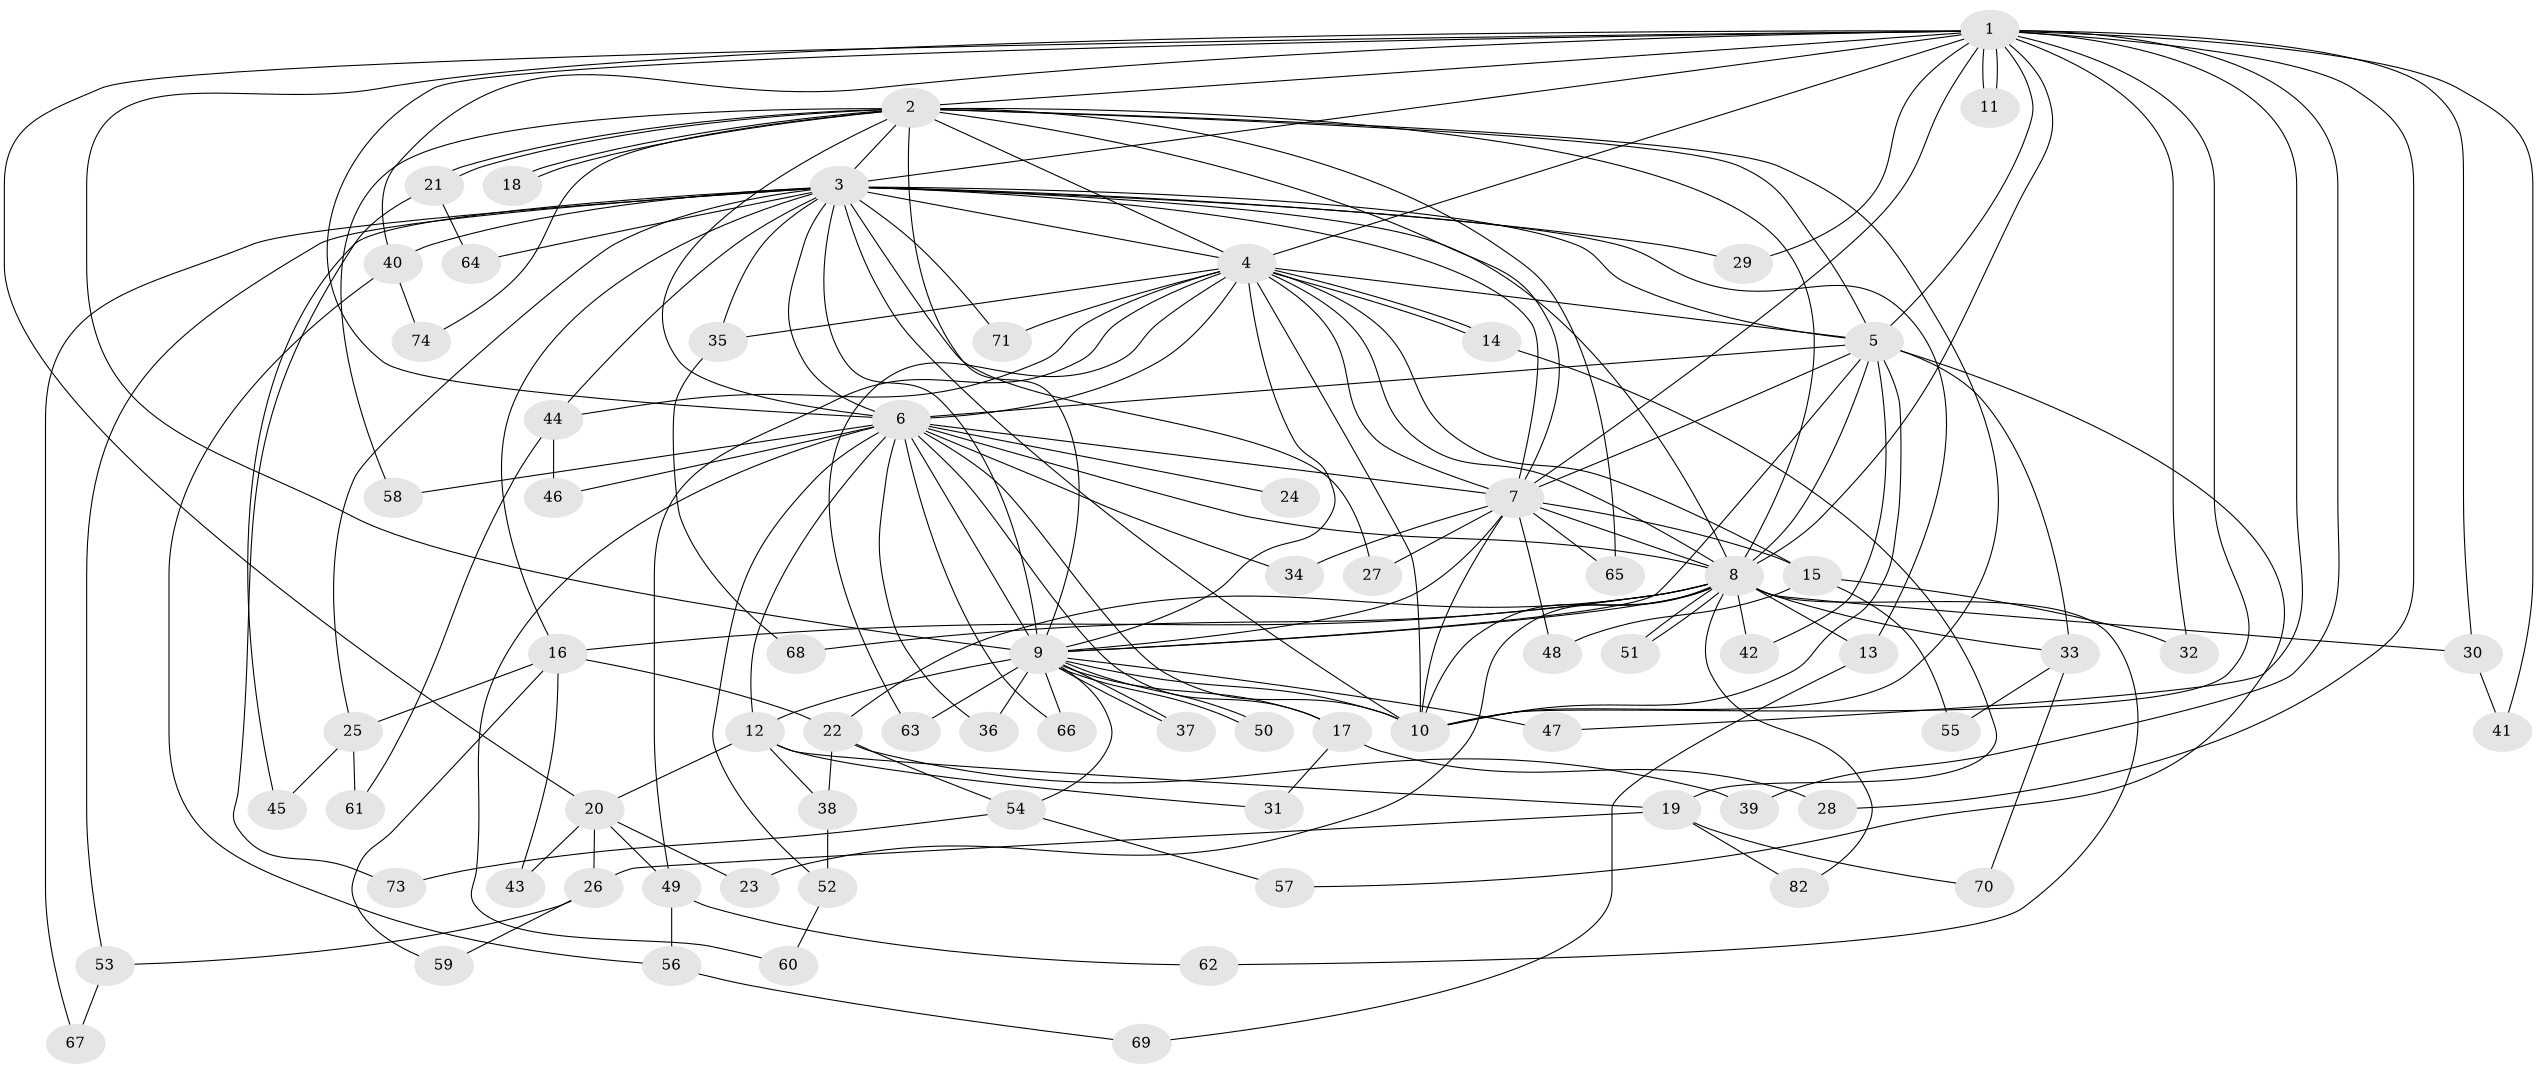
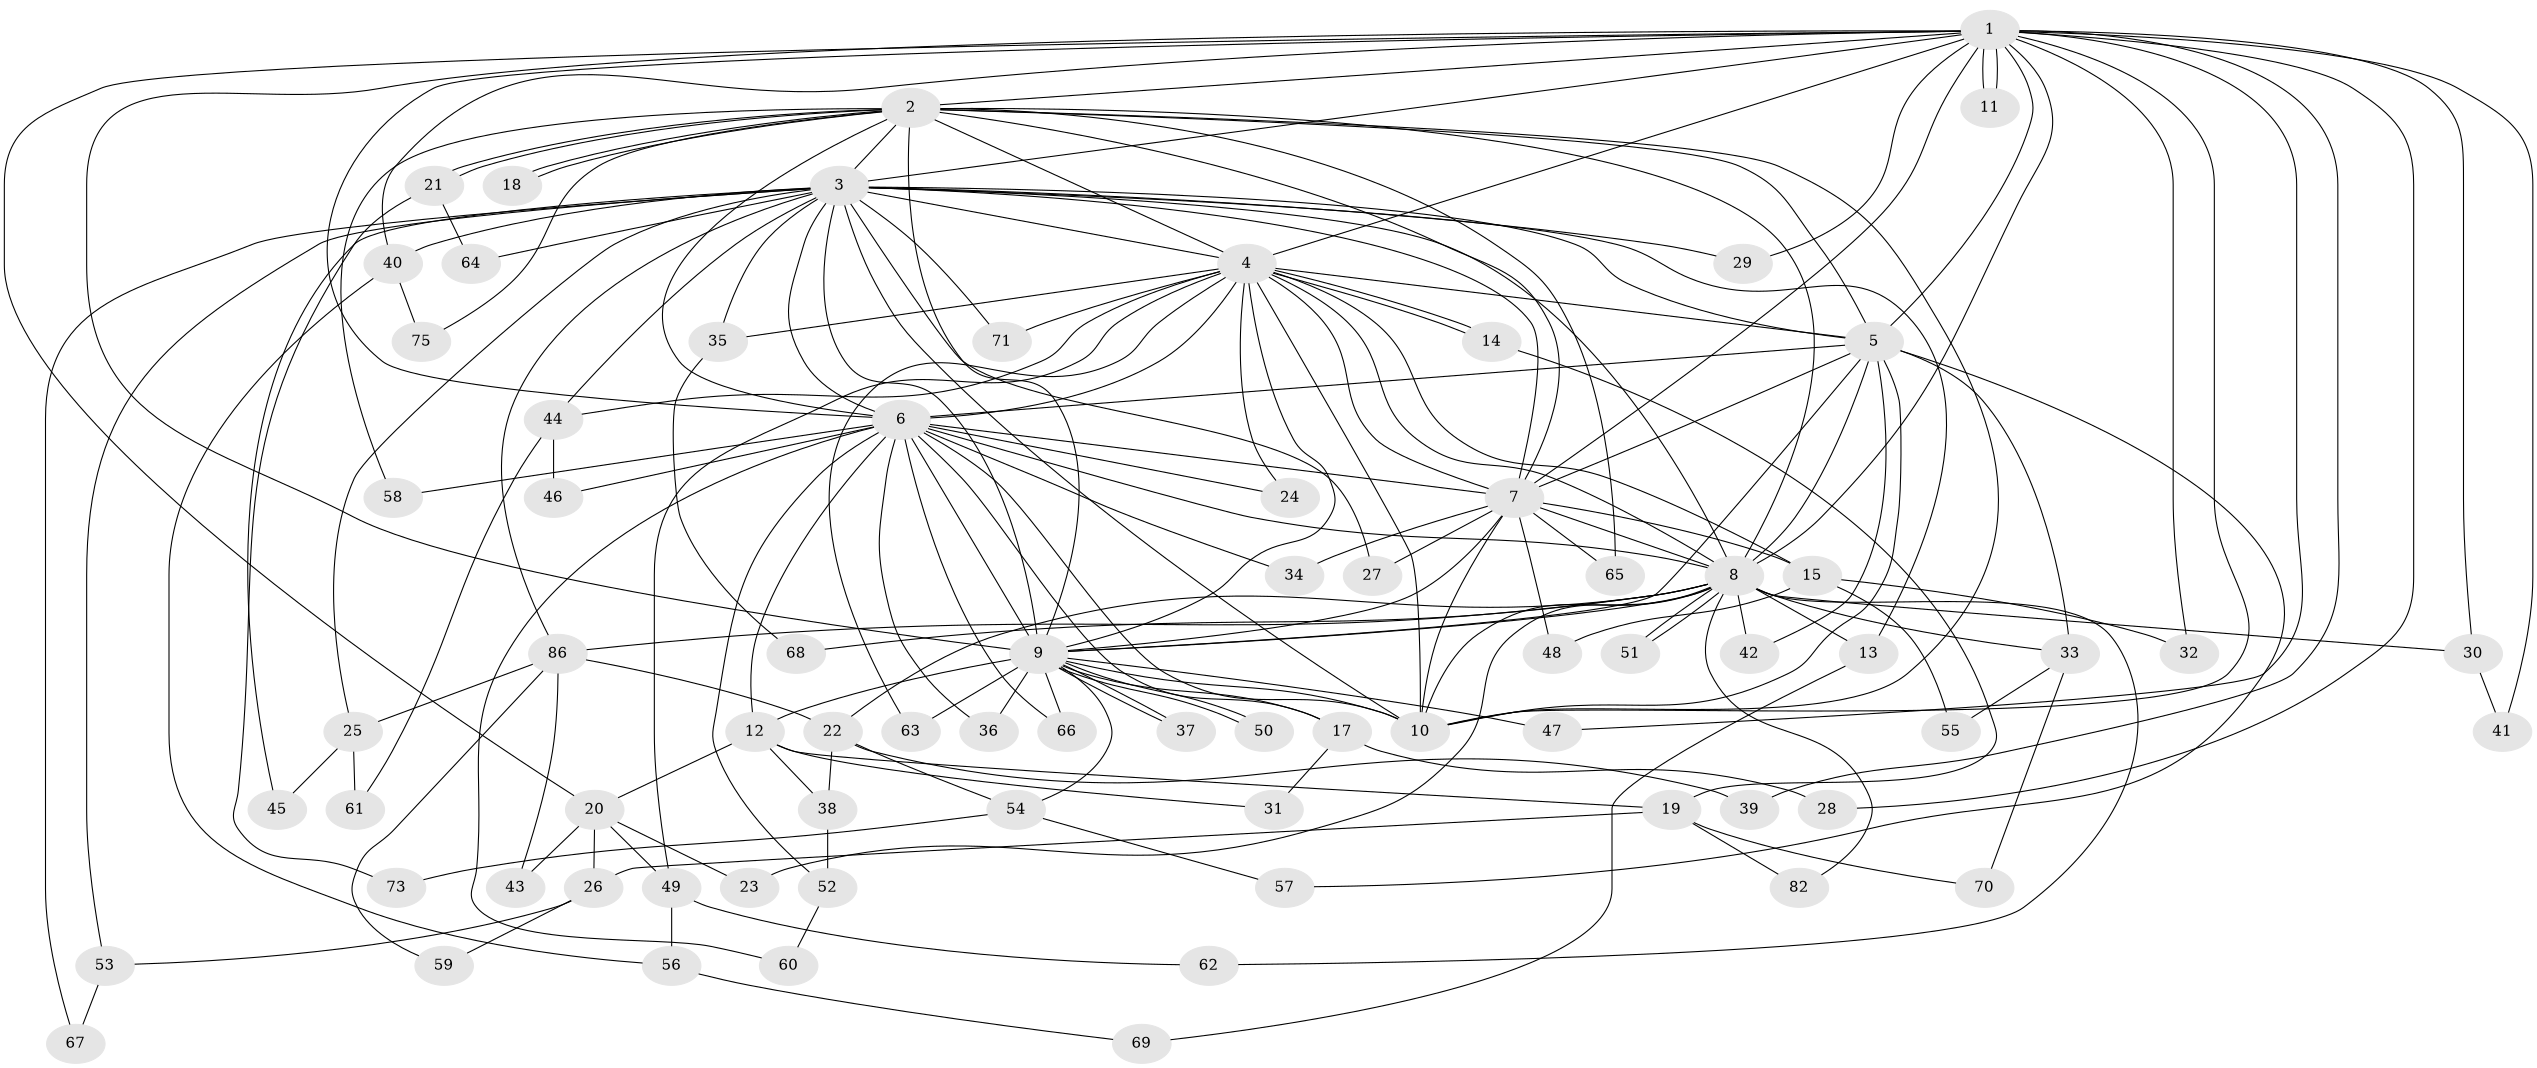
node "74": label "74" -> "75"
edge "4" -- "24": added
node "16": label "16" -> "86"
